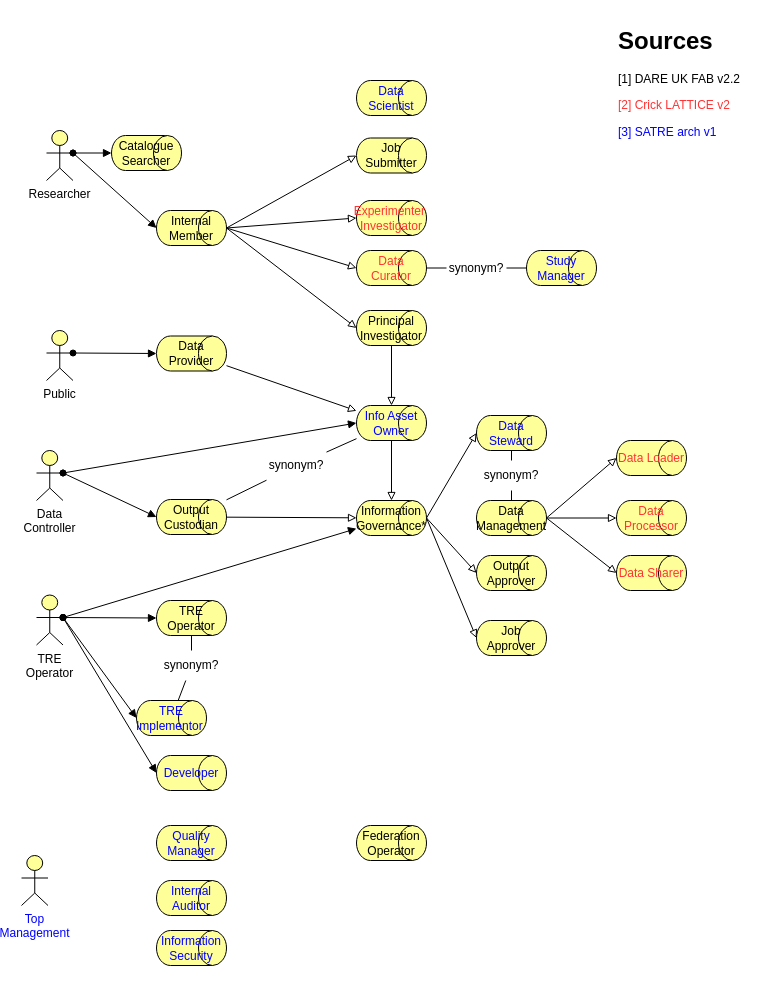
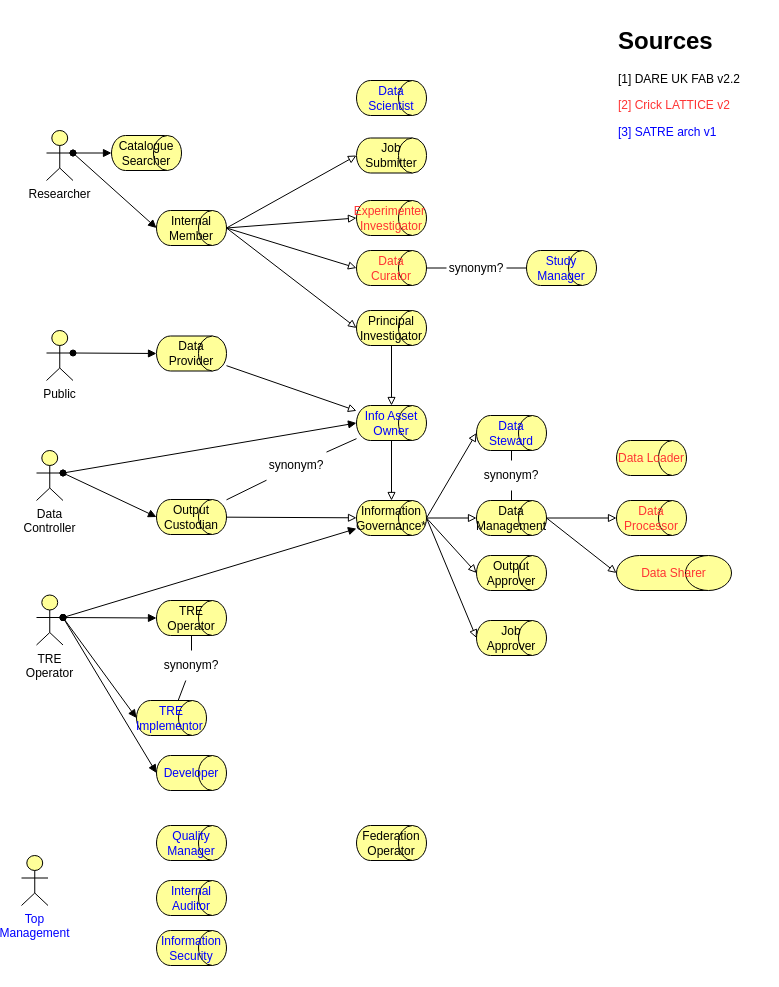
edge "Data Management" -> "Data Loader": removed
edge "Information Governance*" -> "Data Management": added
node "Data Sharer": size 70x35 -> 115x35
